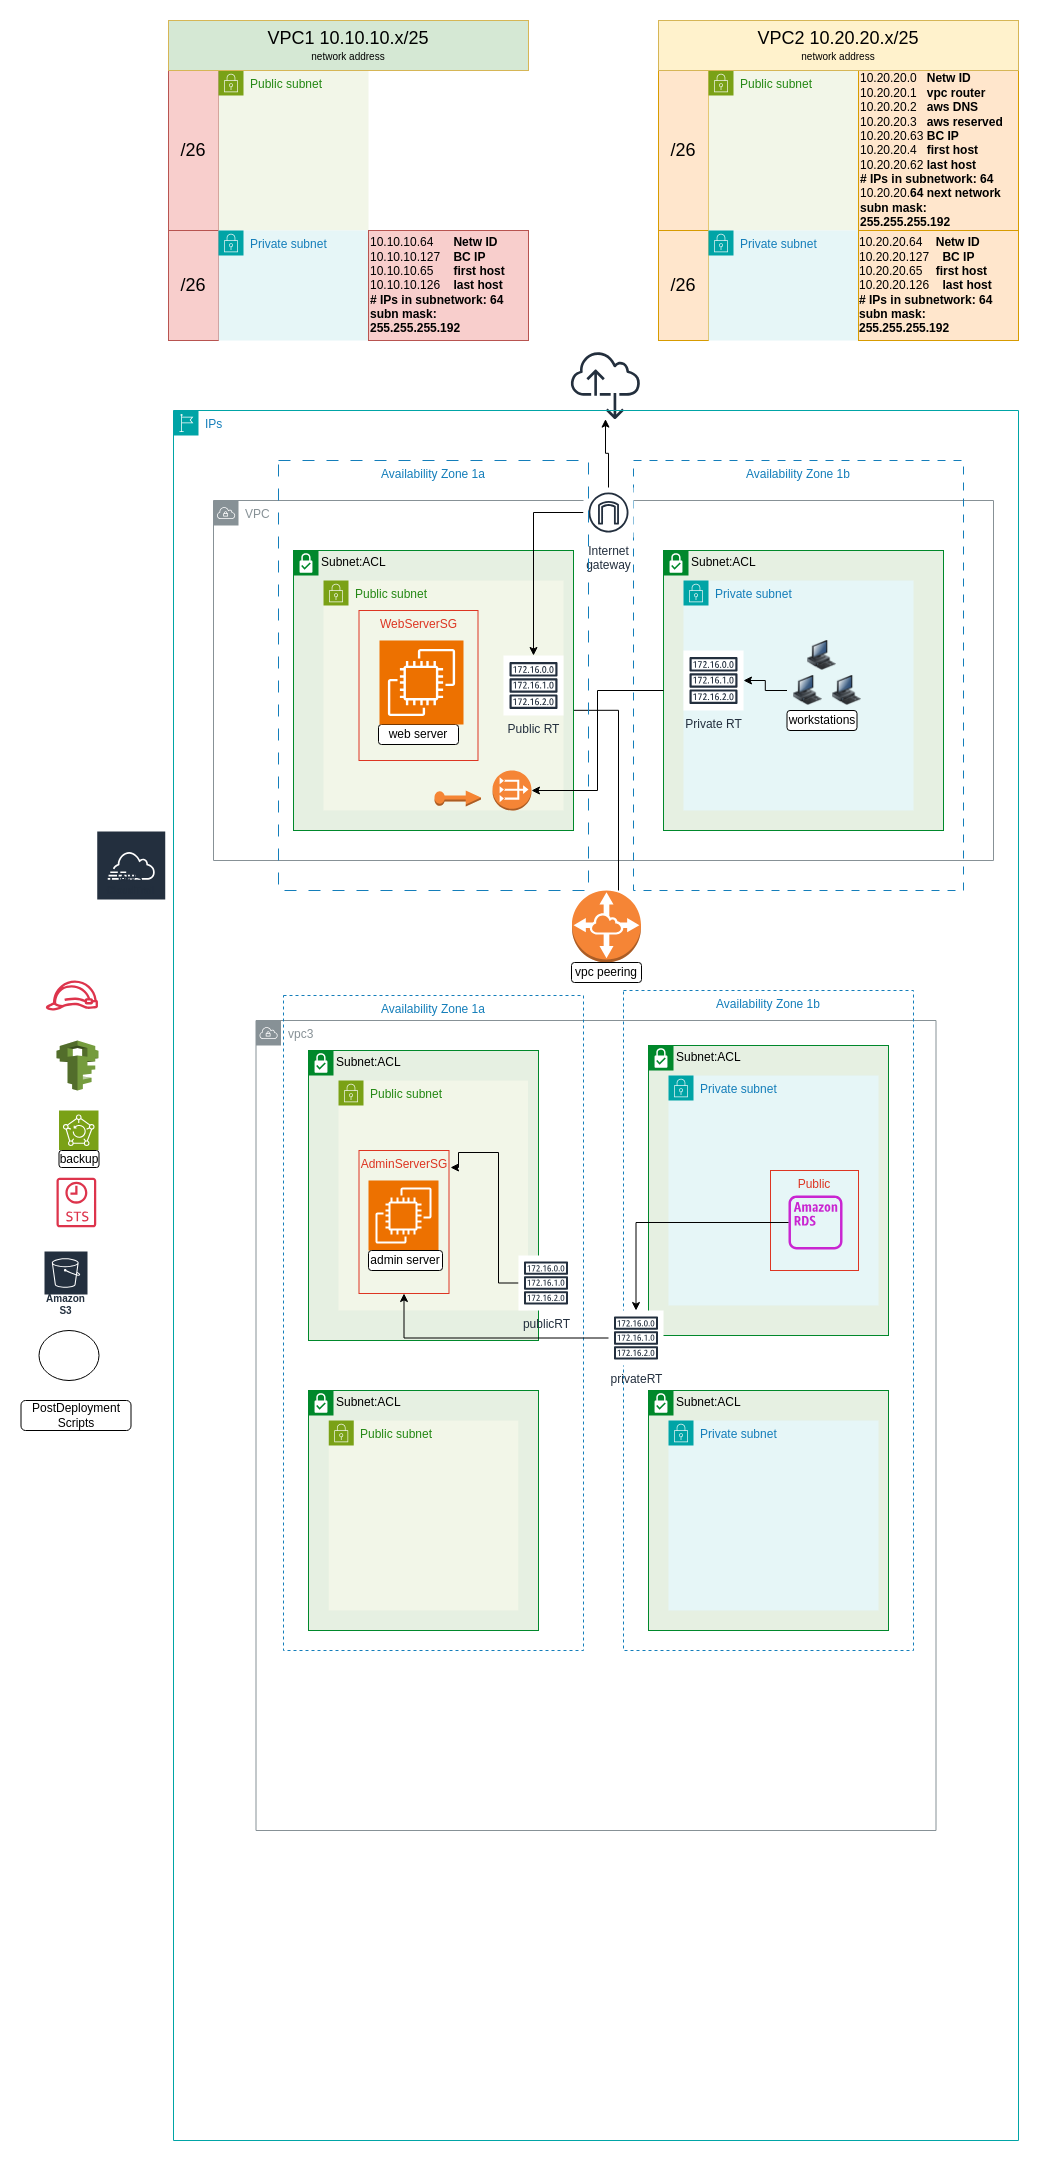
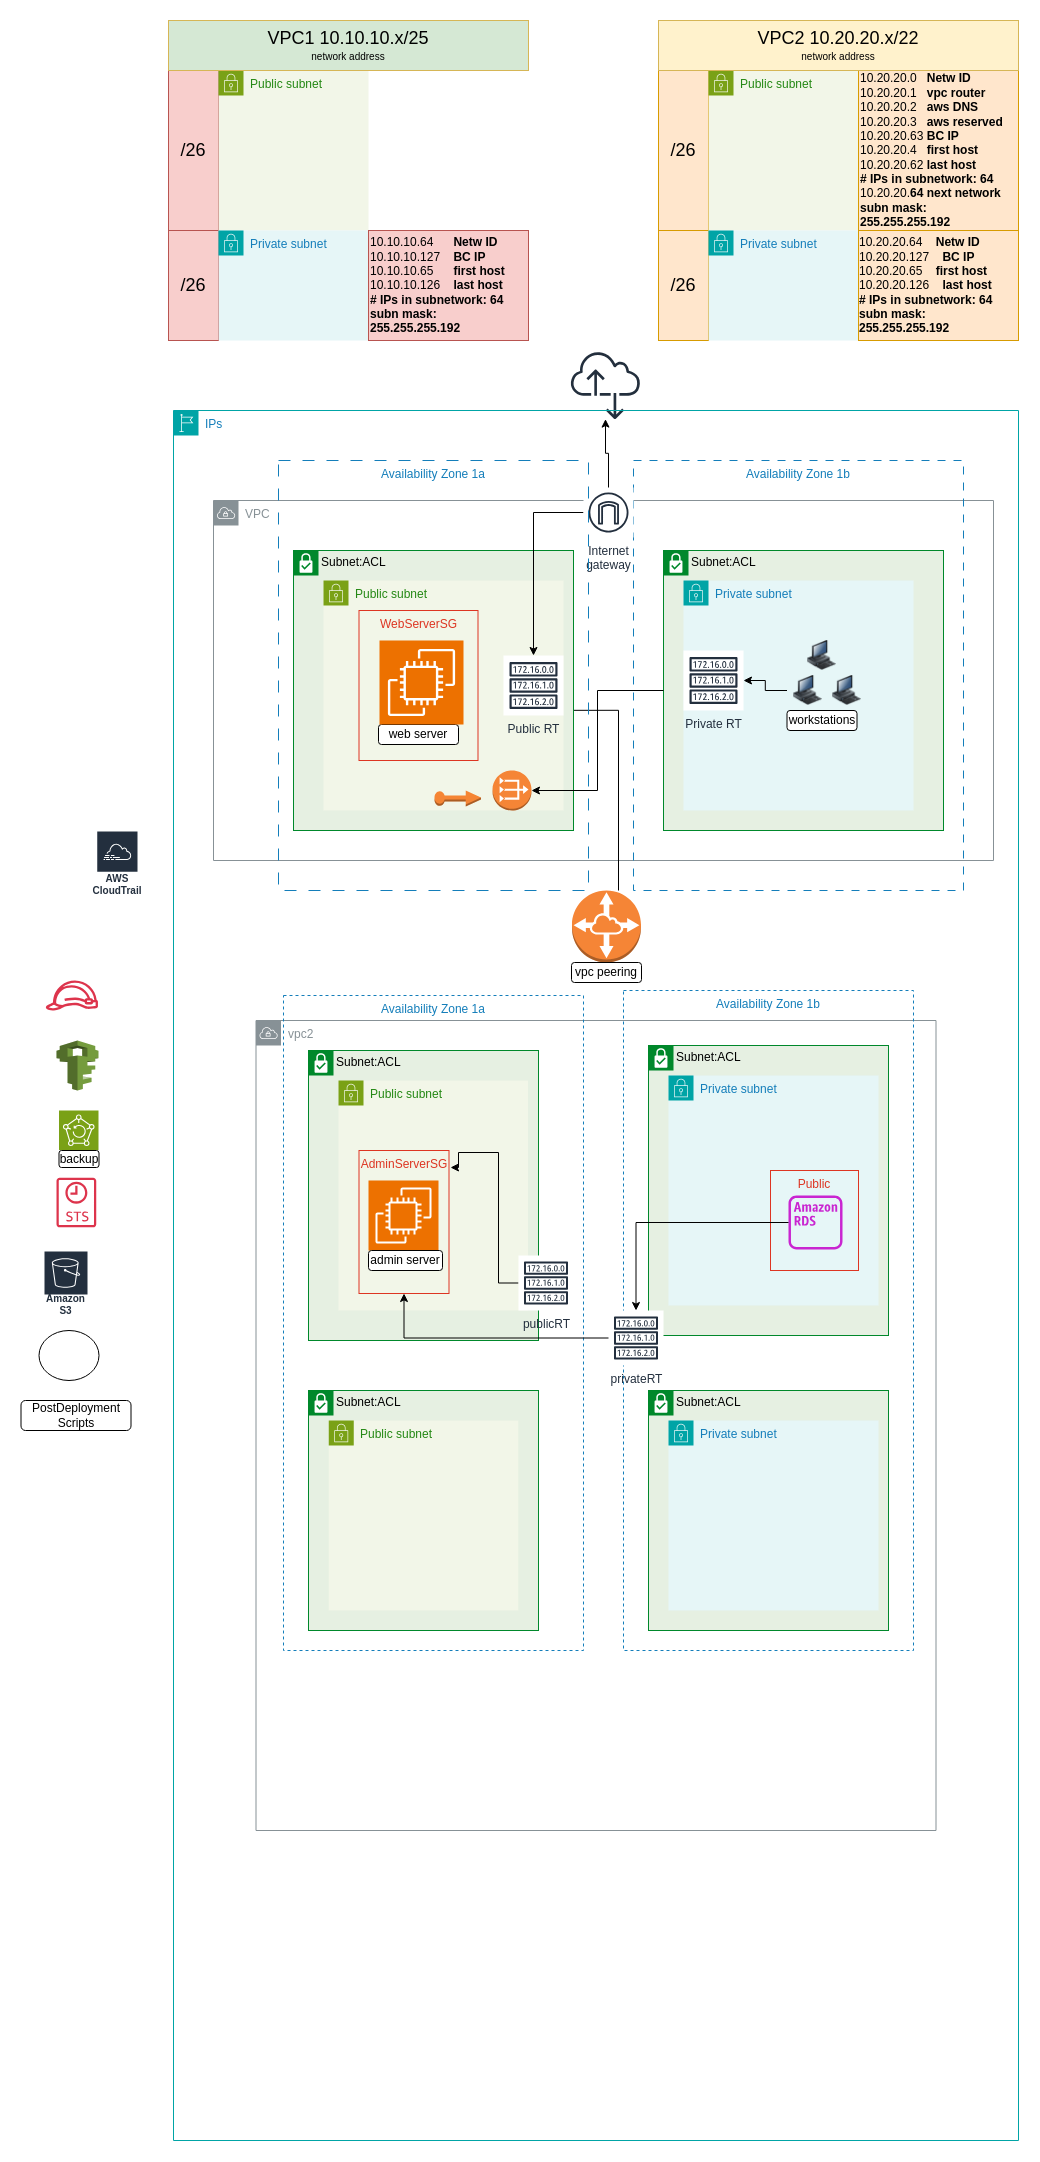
node "VPC2 10.20.20.x/25 network address": label "VPC2 10.20.20.x/25 network address" -> "VPC2 10.20.20.x/22 network address"
node "AWS CloudTrail": size 70x70 -> 42x70
node "vpc3": label "vpc3" -> "vpc2"
